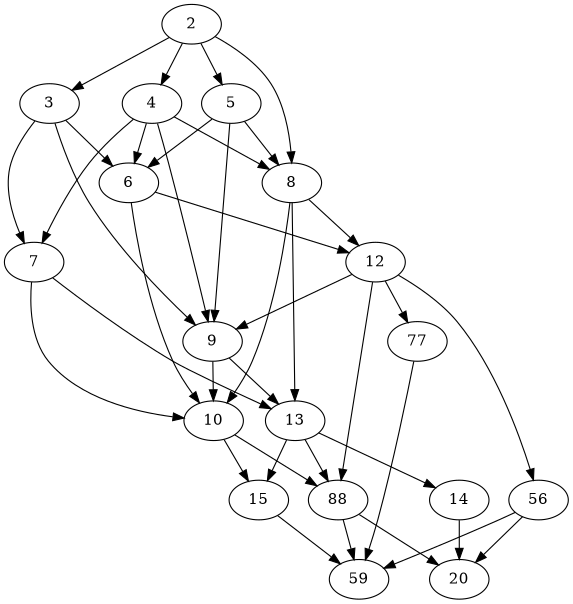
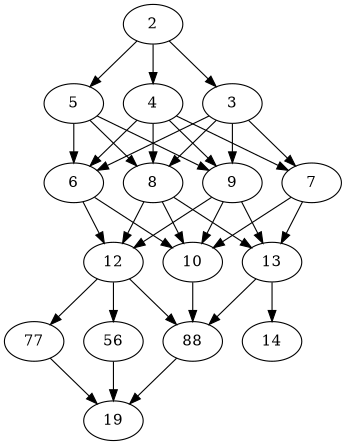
edge "2" -> "8": now "3" -> "8"
edge "12" -> "9": reversed
node "15": removed
node "59": label "59" -> "19"
node "20": removed
